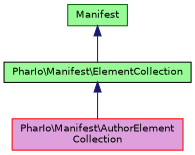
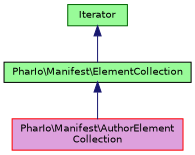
node "Manifest": label "Manifest" -> "Iterator"
